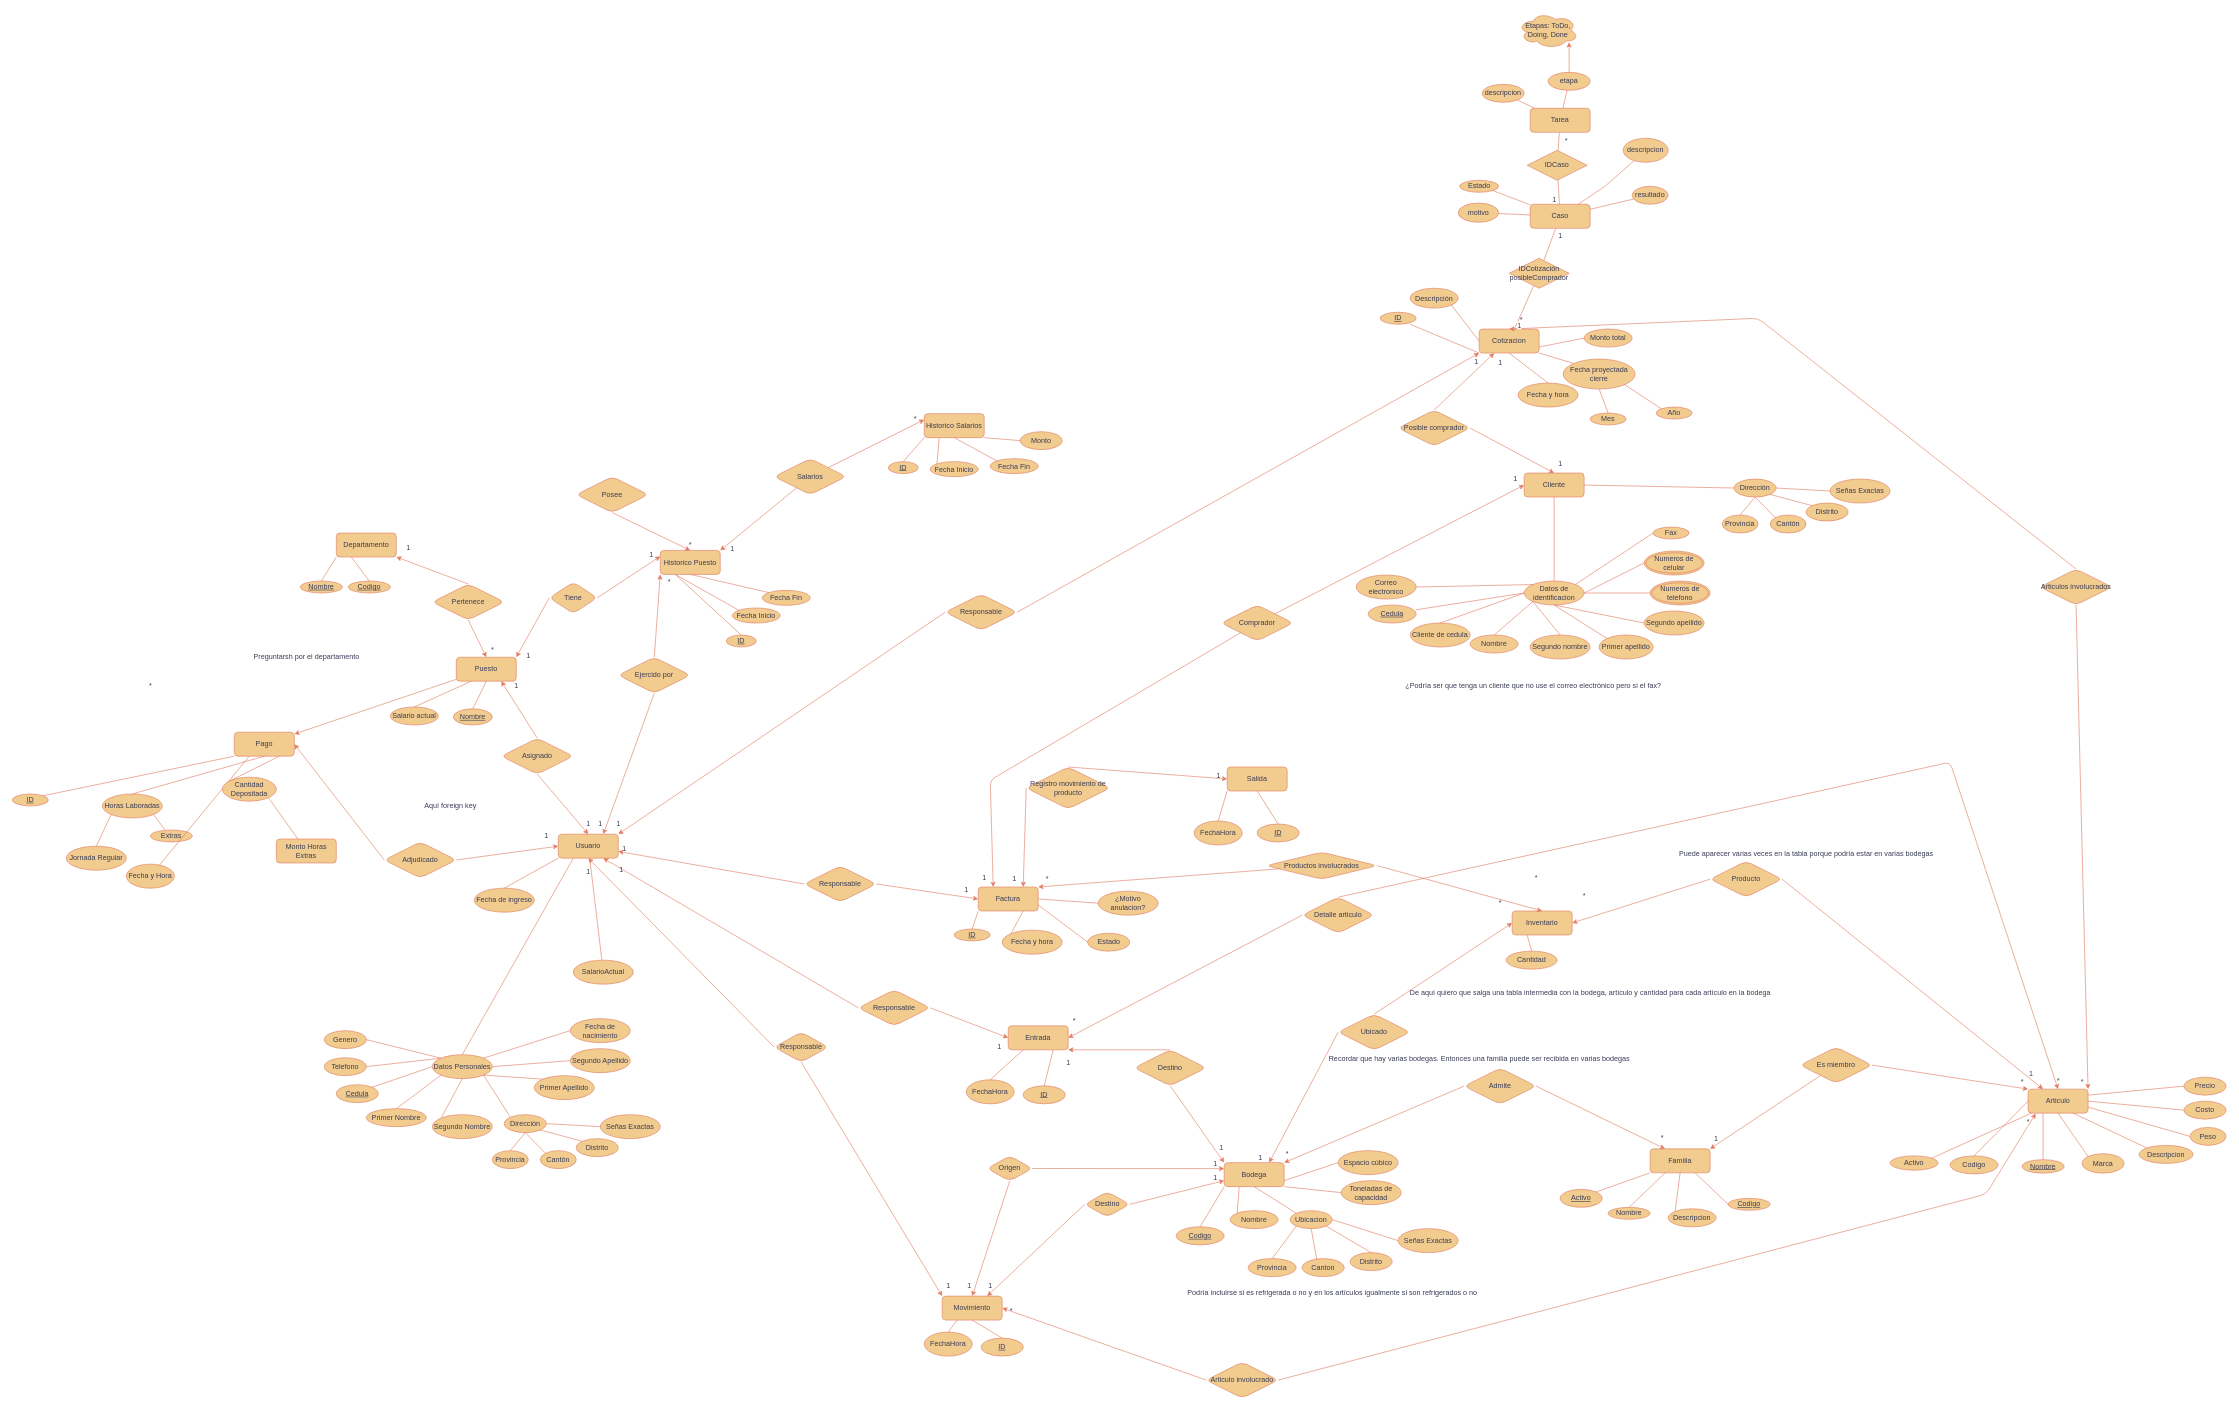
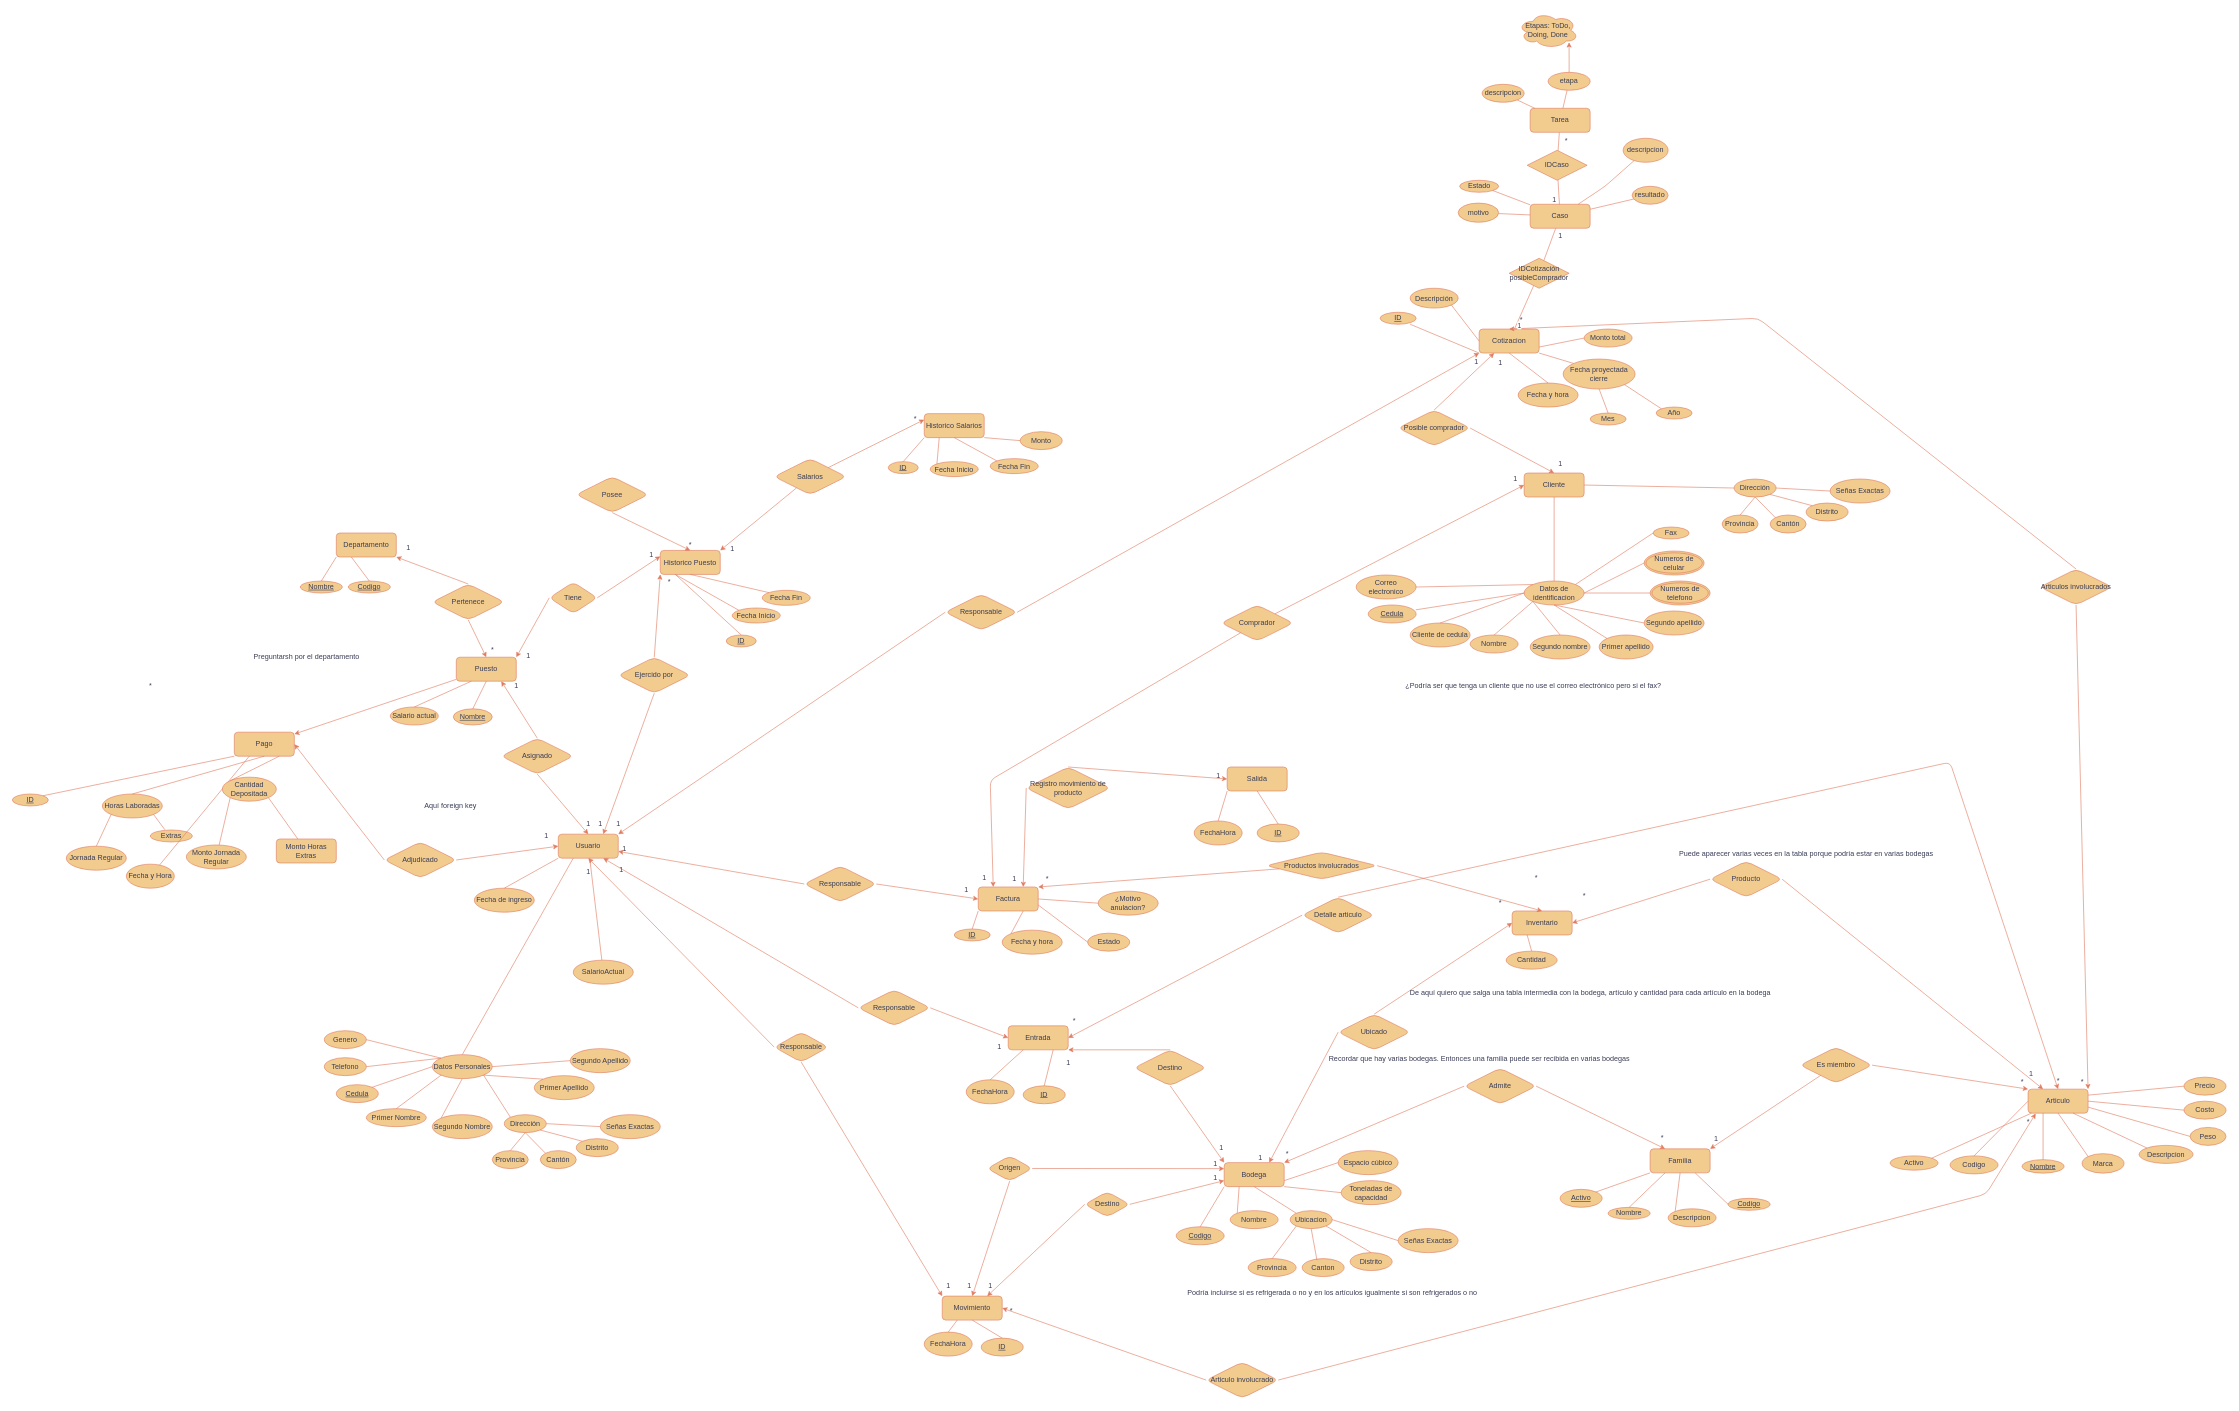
edge "Cantidad Depositada" -- "Monto Jornada Regular": added
node "Monto Jornada Regular": added
node "Fecha de nacimiento": removed
edge "Fecha de nacimiento" -- "Datos Personales": removed
